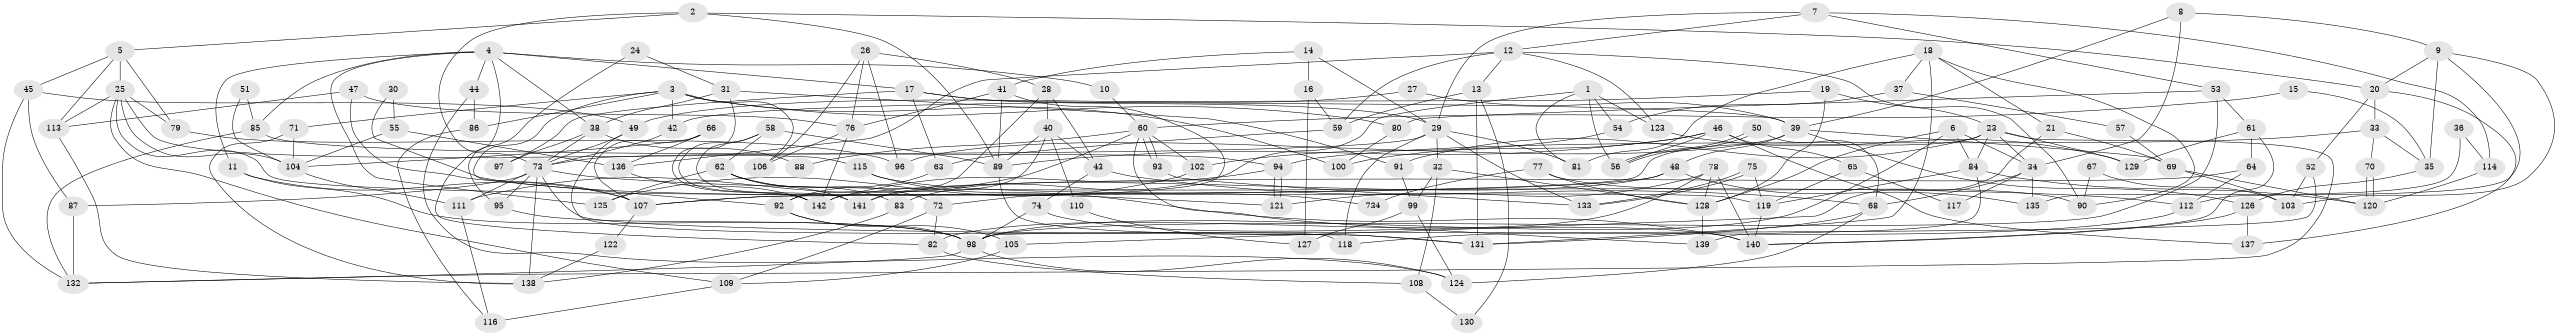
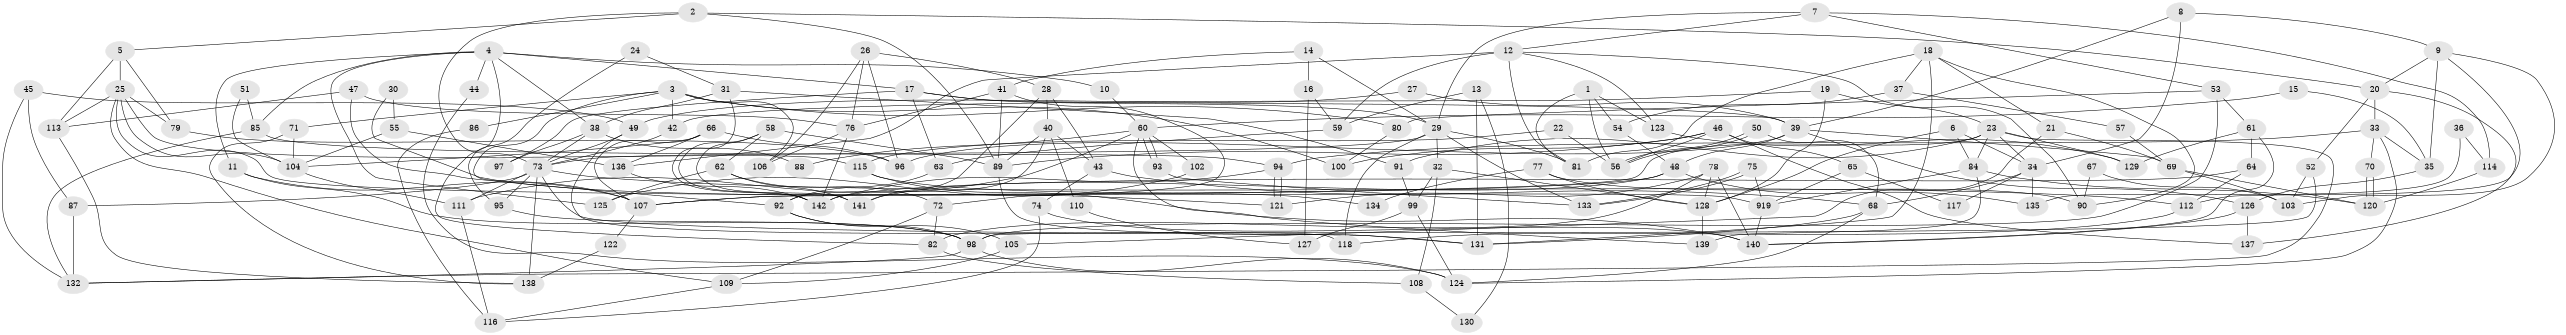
edge "5" -- "45": removed
edge "12" -- "13": now "12" -- "81"
edge "44" -- "86": removed
node "22": added
edge "66" -- "96": added
edge "54" -- "102": now "54" -- "48"
node "83": removed
node "734": label "734" -> "134"
node "119": label "119" -> "919"
edge "74" -- "98": now "74" -- "116"
edge "6" -- "98": removed
edge "33" -- "124": added
